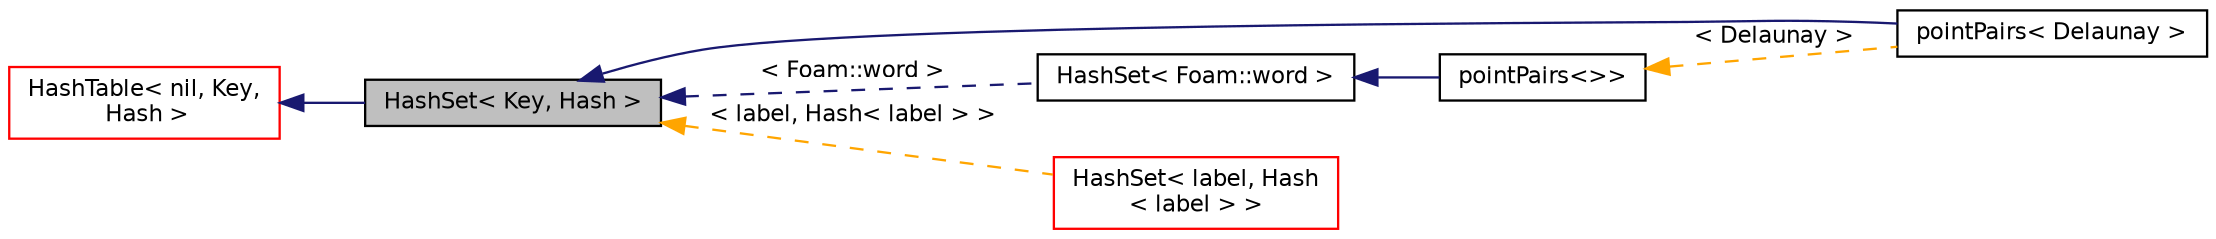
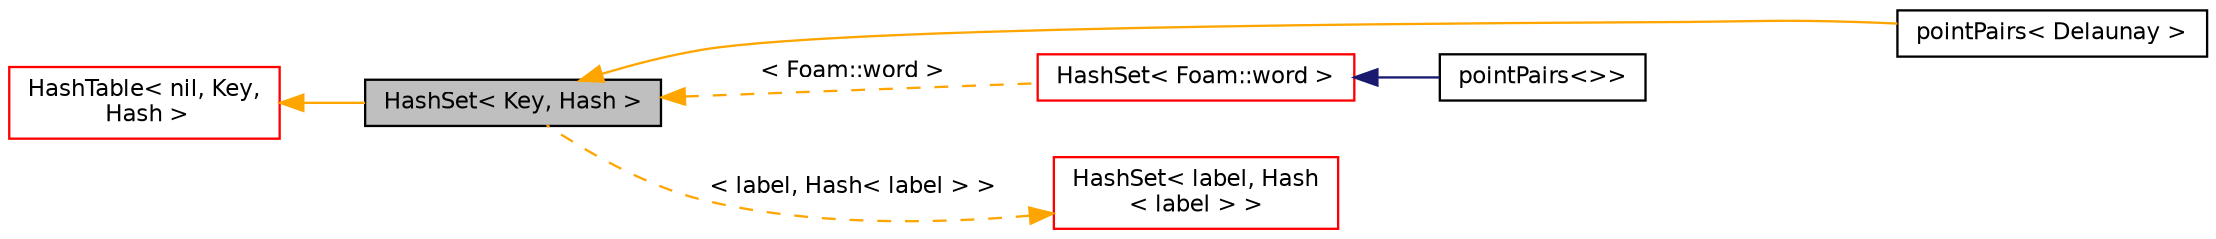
edge "pointPairs< Delaunay >" -> "HashSet< Key, Hash >": color midnightblue -> orange
edge "pointPairs< Delaunay >" -> "pointPairs<>>": removed, label "< Delaunay >"
node "HashSet< Foam::word >": color black -> red
edge "HashSet< Foam::word >" -> "HashSet< Key, Hash >": color midnightblue -> orange
edge "HashSet< Key, Hash >" -> "HashTable< nil, Key, Hash >": color midnightblue -> orange
edge "HashSet< label, Hash < label > >" -> "HashSet< Key, Hash >": reversed
